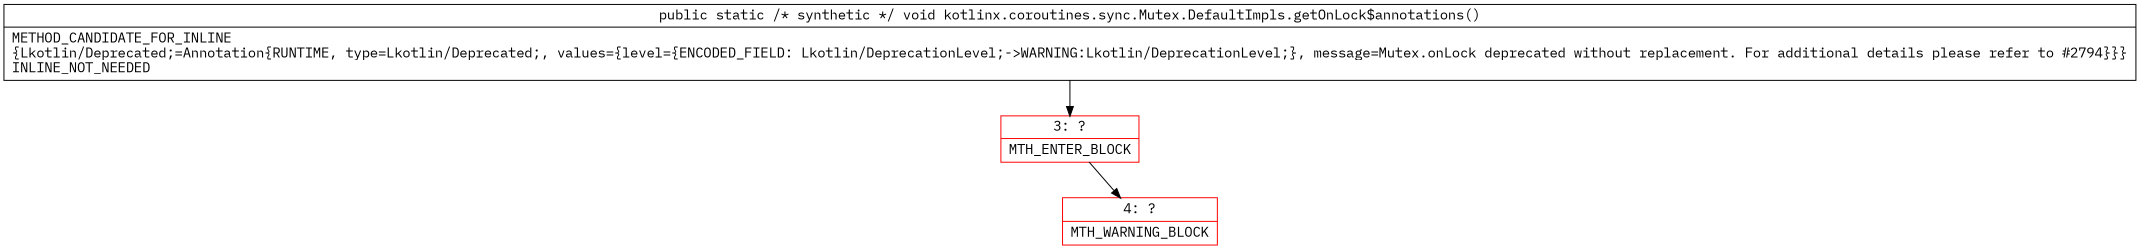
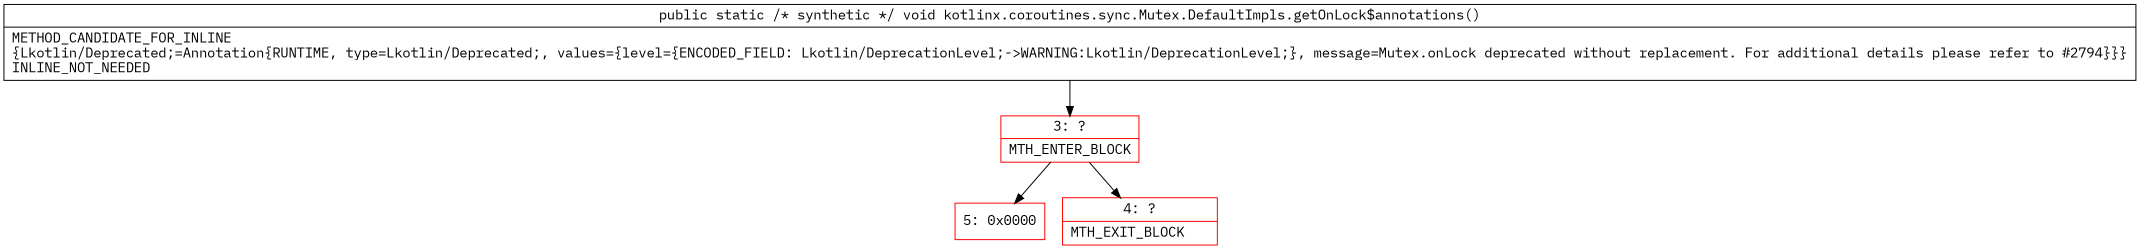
node "5: 0x0000": added
node "4: ?": text "MTH_WARNING_BLOCK" -> "MTH_EXIT_BLOCK"
